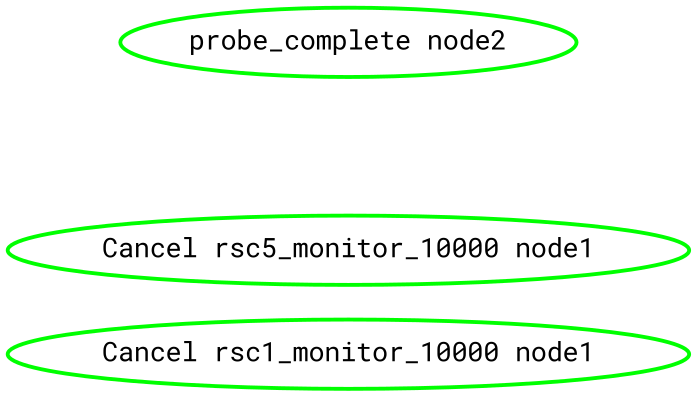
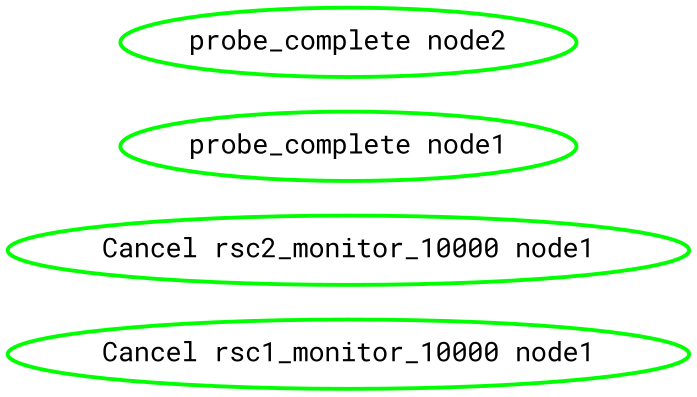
node "probe_complete node1": added
node "Cancel rsc5_monitor_10000 node1": label "Cancel rsc5_monitor_10000 node1" -> "Cancel rsc2_monitor_10000 node1"
